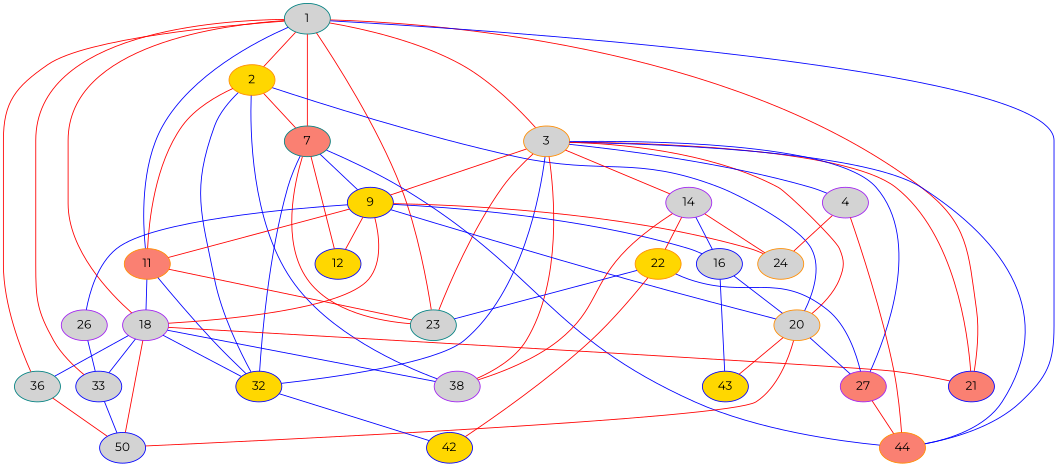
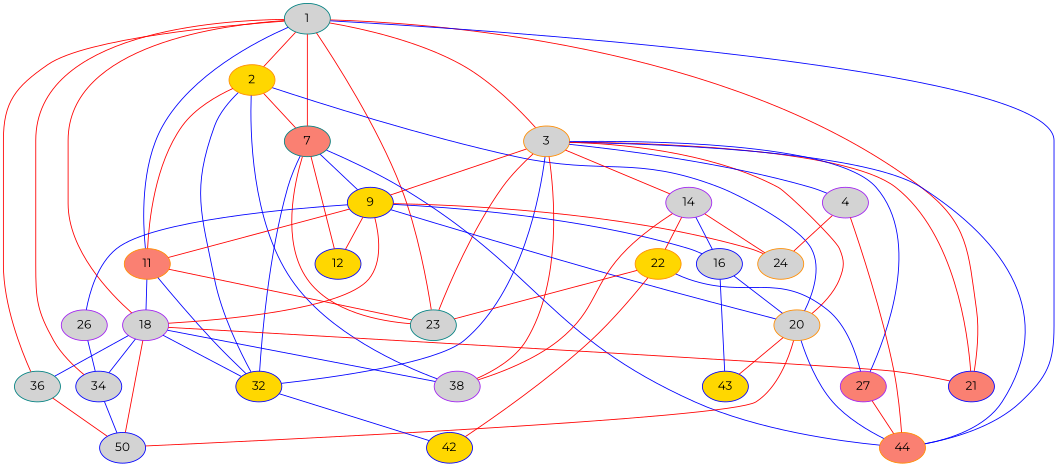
edge "22" -- "23": color blue -> red
edge "20" -- "27": now "20" -- "44"
node "33": label "33" -> "34"
